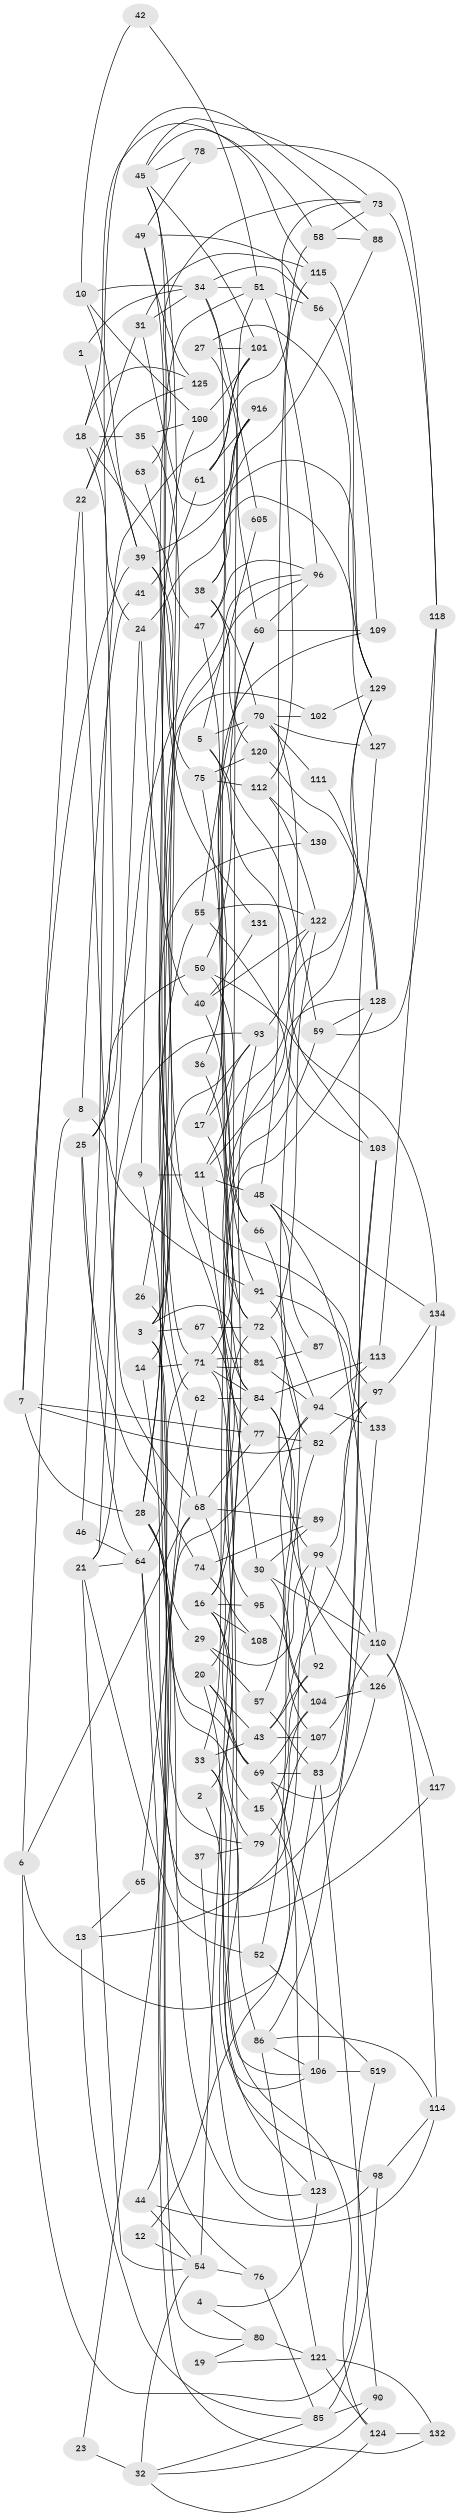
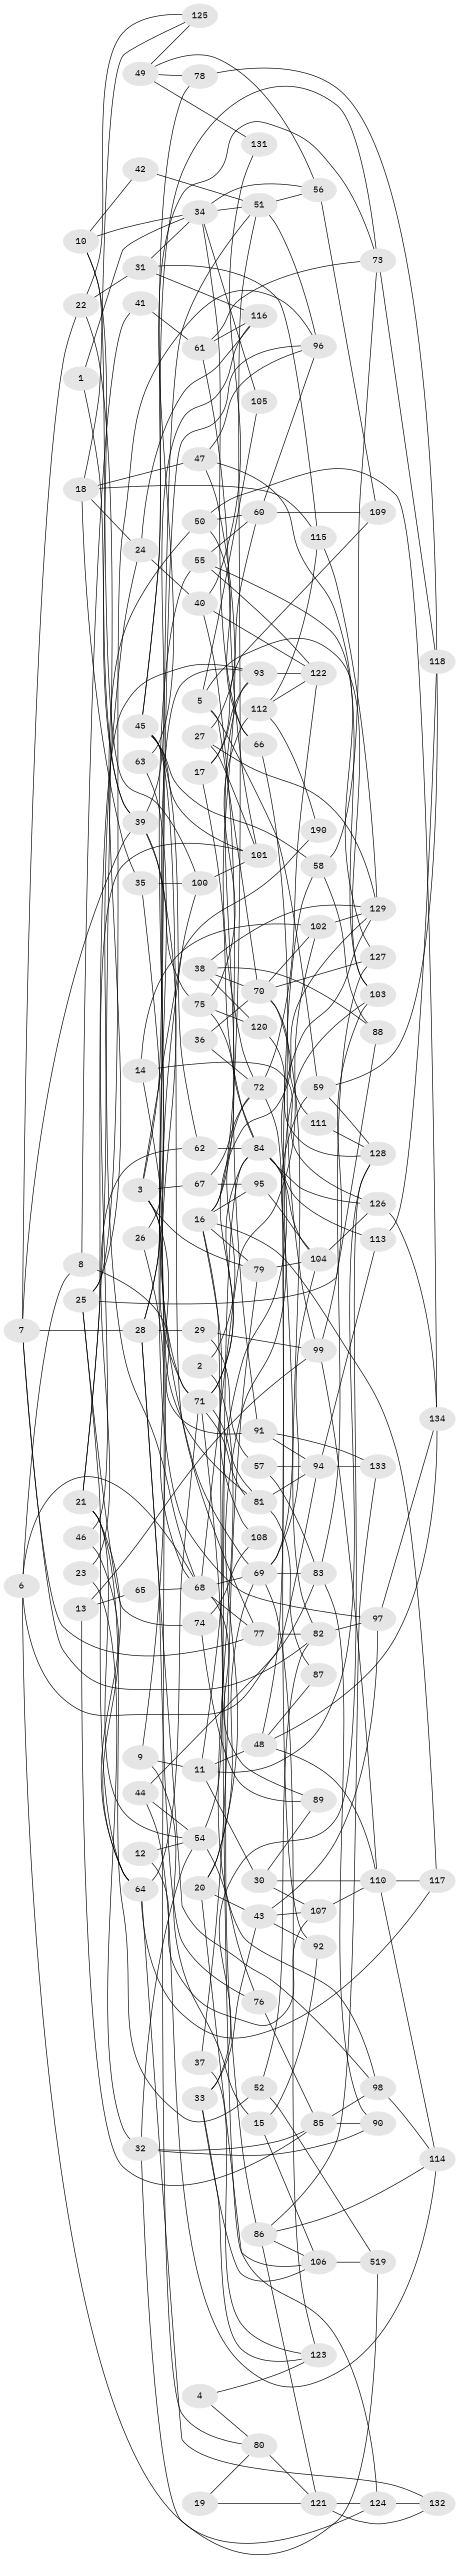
node "916": label "916" -> "116"
node "605": label "605" -> "105"
node "130": label "130" -> "190"
edge "102" -- "68": added
edge "16" -- "117": added
